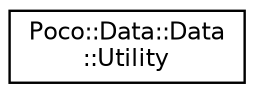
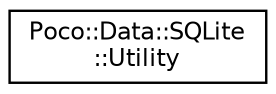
node "Poco::Data::Data ::Utility": label "Poco::Data::Data ::Utility" -> "Poco::Data::SQLite ::Utility"
